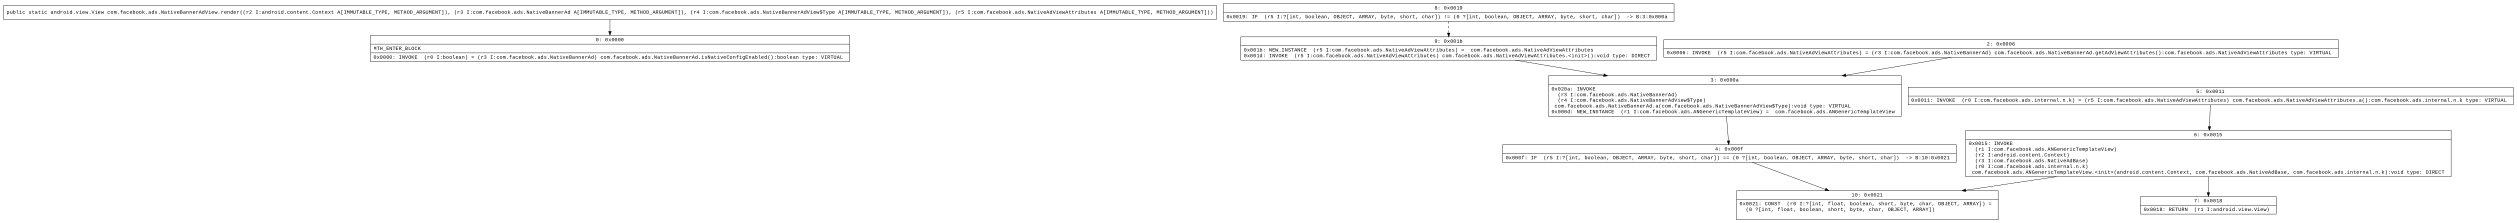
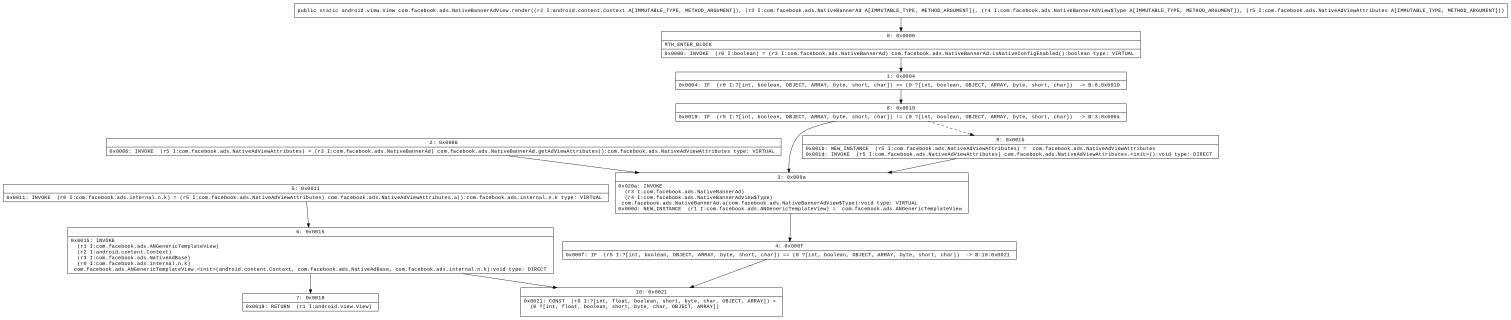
node "1: 0x0004": added
edge "8: 0x0019" -> "3: 0x000a": added
